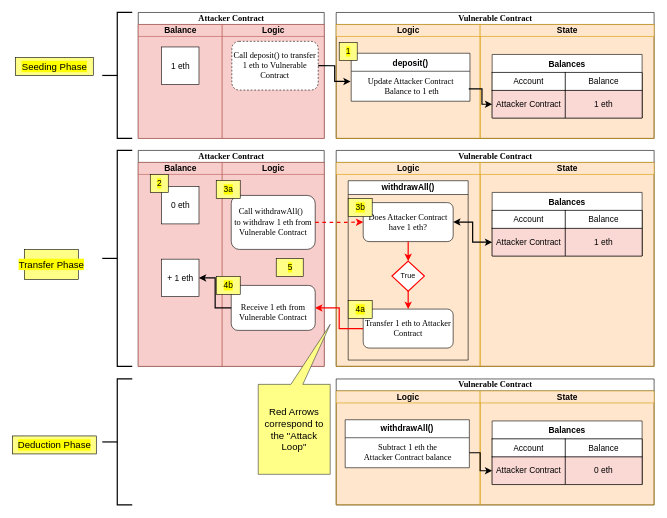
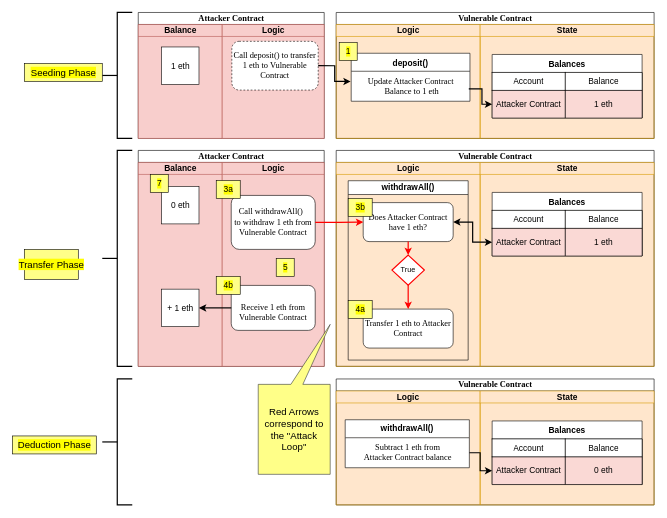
node "Seeding Phase": moved (54, 66) -> (63, 72)
node "2": label "2" -> "7"
edge "Call withdrawAll() to withdraw 1 eth from Vulnerable Contract" -> "Does Attacker Contract have 1 eth?": style dashed -> solid
node "5": size 27x18 -> 18x18
node "True": moved (408, 276) -> (408, 270)
node "+ 1 eth": moved (180, 278) -> (180, 308)
edge "Transfer 1 eth to Attacker Contract" -> "Receive 1 eth from Vulnerable Contract": removed
node "Subtract 1 eth the Attacker Contract balance": label "Subtract 1 eth the Attacker Contract balance" -> "Subtract 1 eth from Attacker Contract balance"
